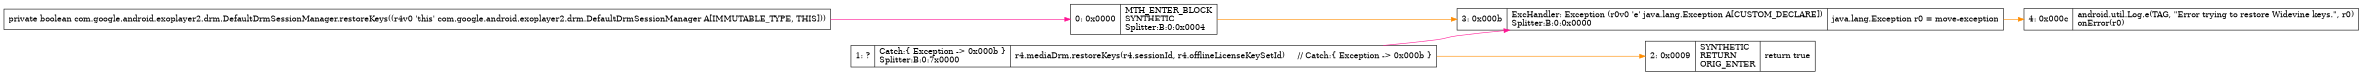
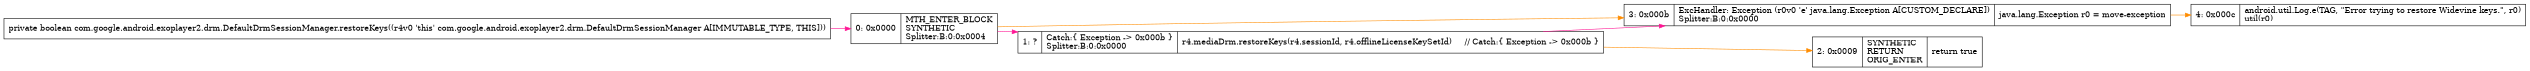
node "4: 0x000c": text "onError(r0)" -> "util(r0)"
edge "0: 0x0000" -> "1: ?": added
node "1: ?": text "Splitter:B:0:7x0000" -> "Splitter:B:0:0x0000"
